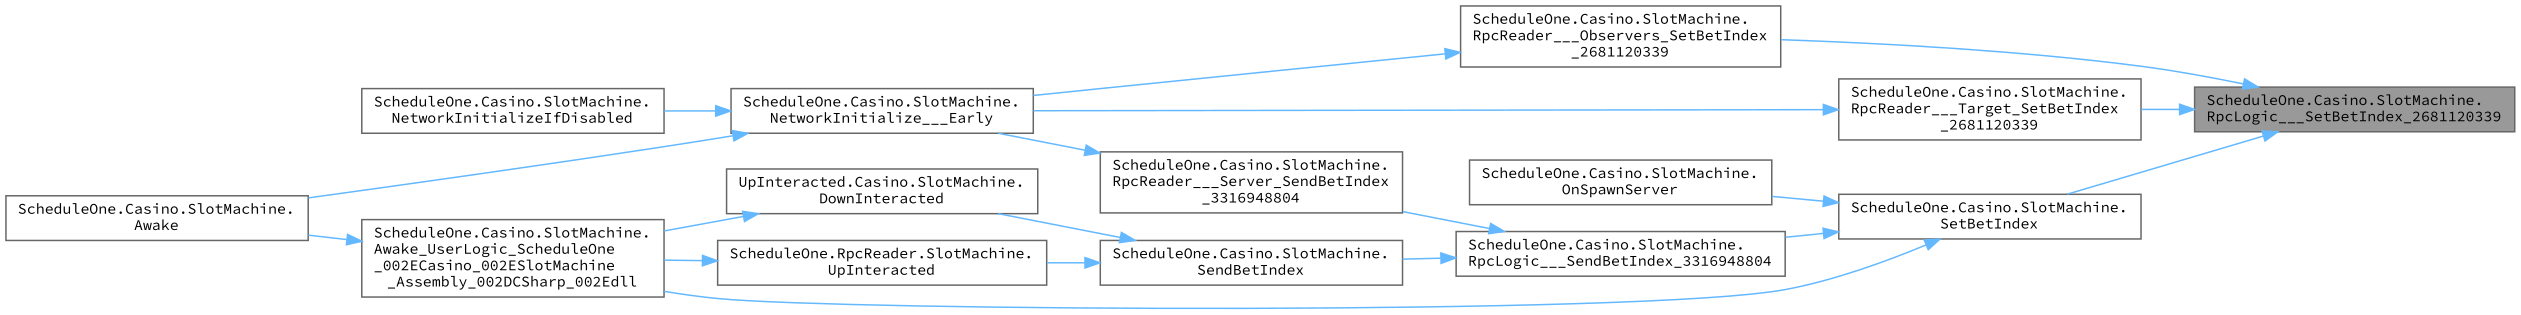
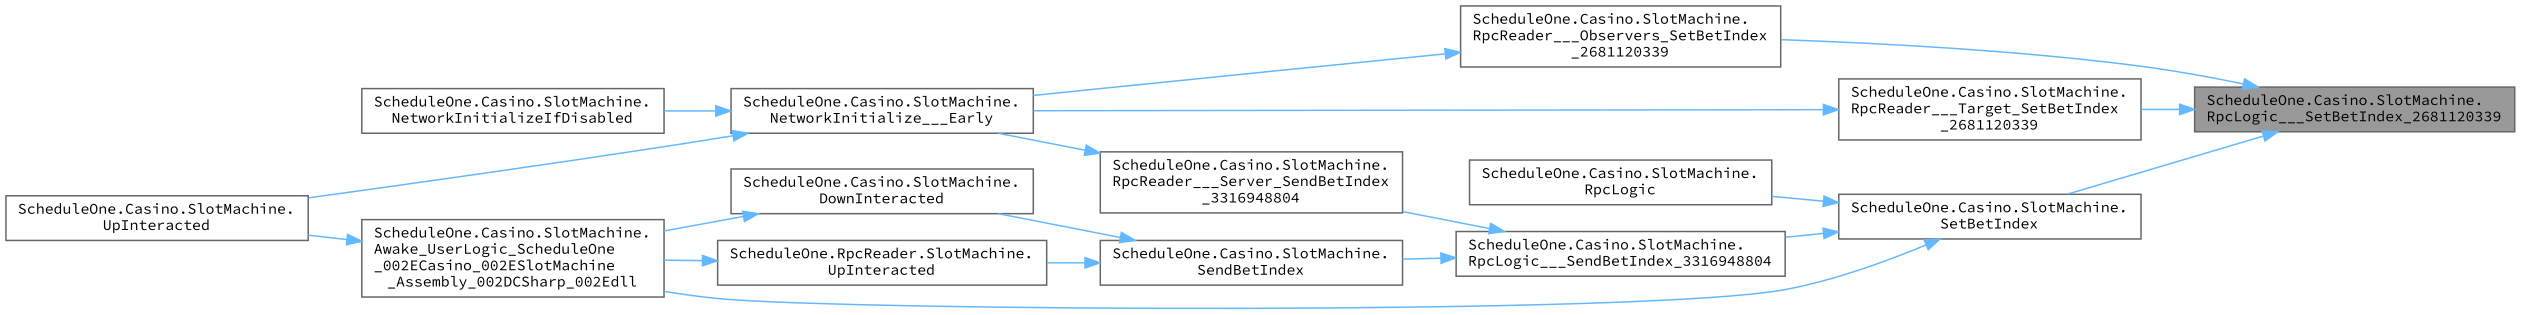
node "ScheduleOne.Casino.SlotMachine. OnSpawnServer": label "ScheduleOne.Casino.SlotMachine. OnSpawnServer" -> "ScheduleOne.Casino.SlotMachine. RpcLogic"
node "UpInteracted.Casino.SlotMachine. DownInteracted": label "UpInteracted.Casino.SlotMachine. DownInteracted" -> "ScheduleOne.Casino.SlotMachine. DownInteracted"
node "ScheduleOne.Casino.SlotMachine. Awake": label "ScheduleOne.Casino.SlotMachine. Awake" -> "ScheduleOne.Casino.SlotMachine. UpInteracted"
